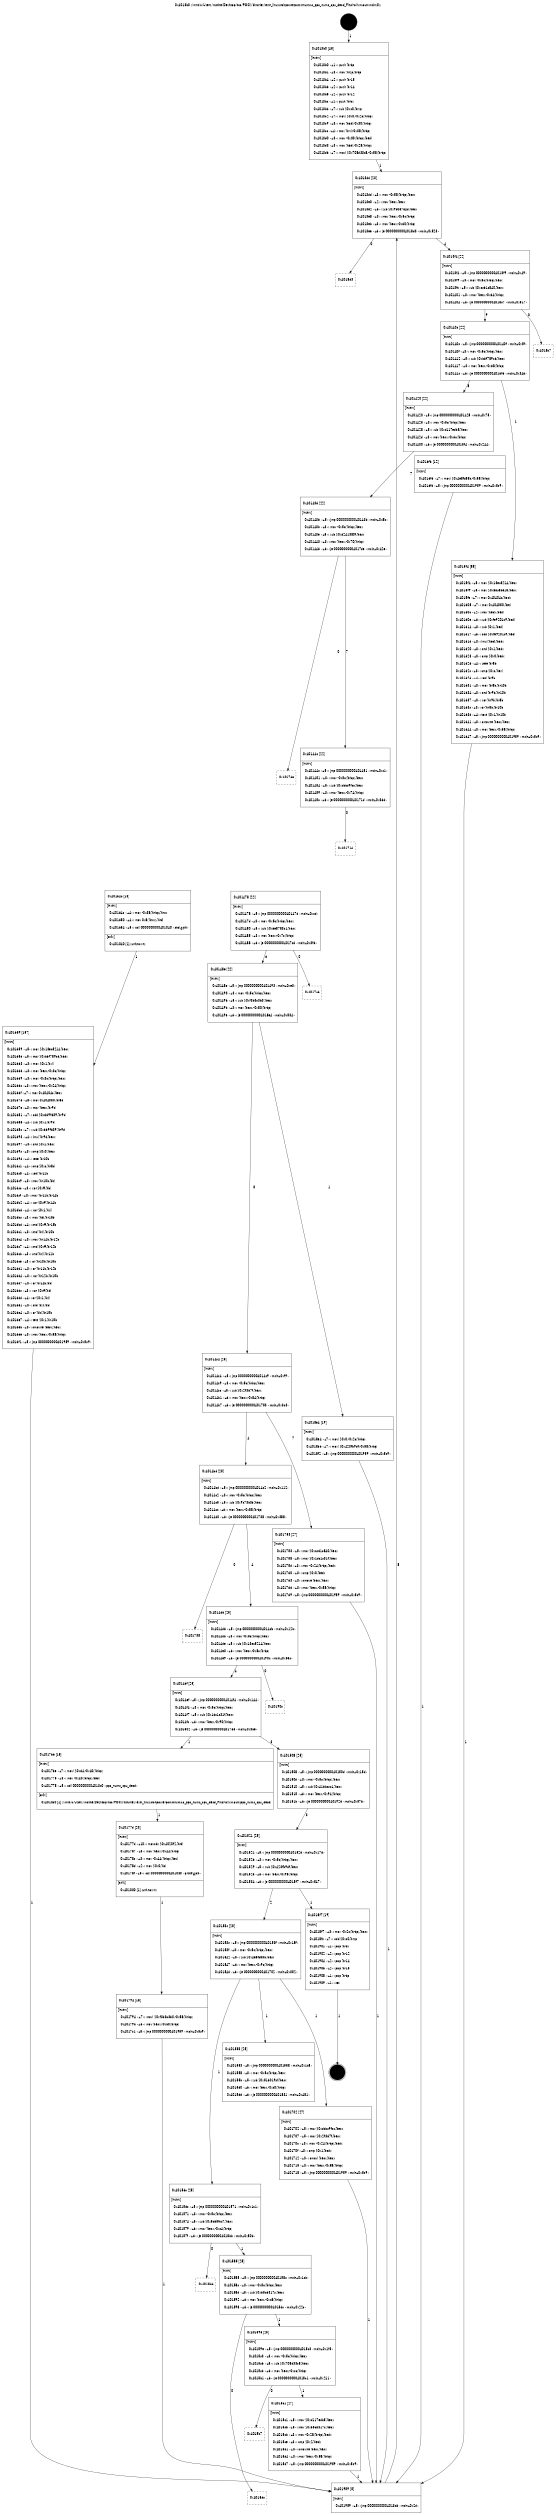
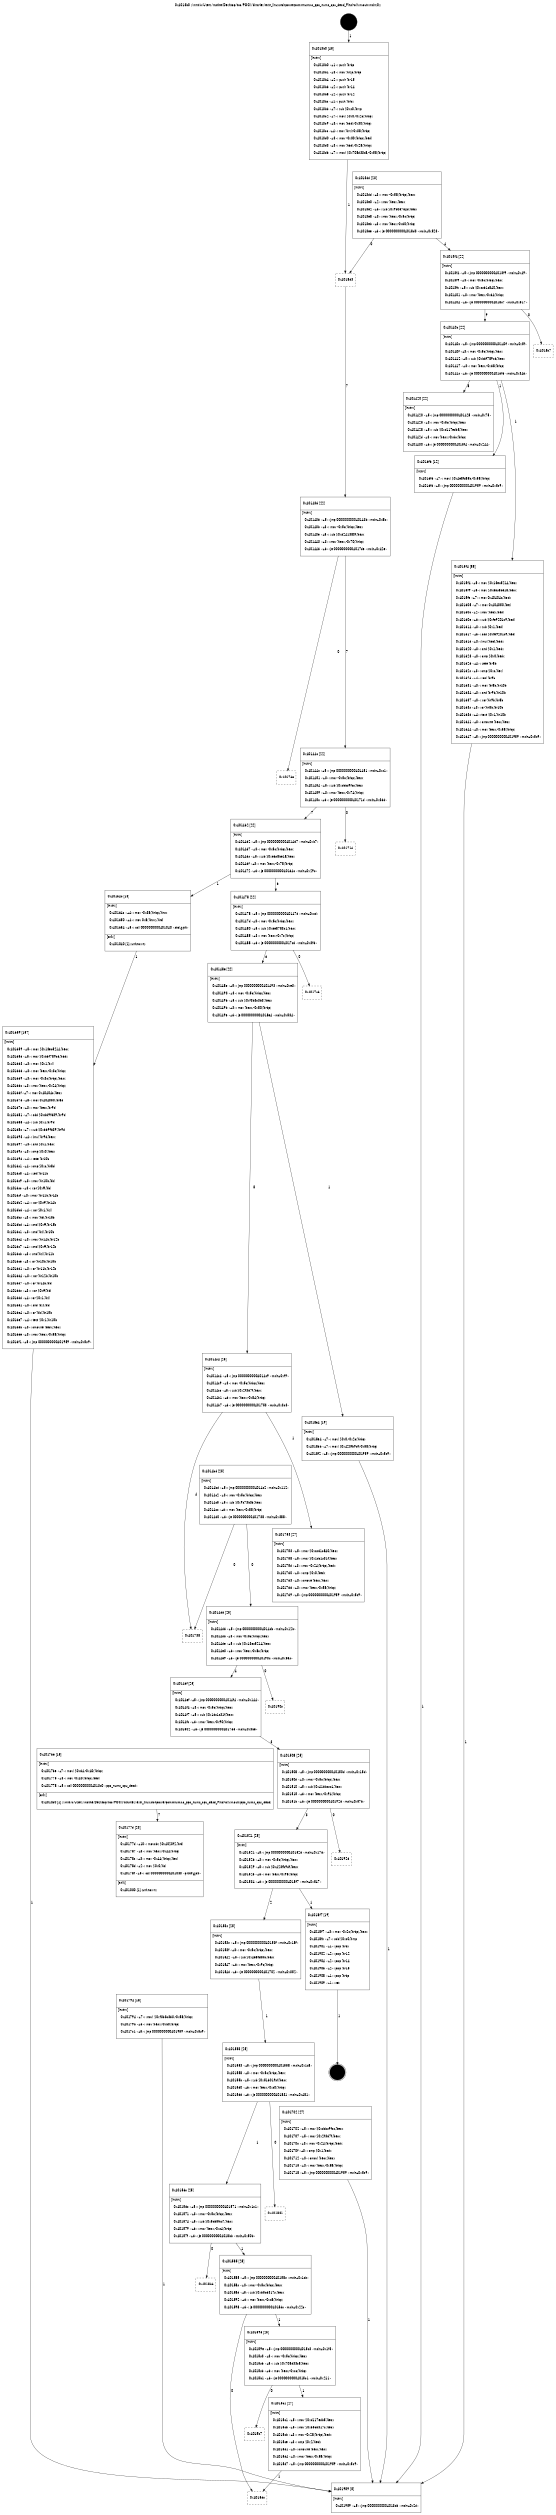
edge "0x4013b0 [45]" -> "0x4013dd [23]": now "0x4013b0 [45]" -> "0x4018d3"
edge "0x40140a [22]" -> "0x4016f6 [12]": added, label "1"
edge "0x401420 [22]" -> "0x401436 [22]": now "0x4018d3" -> "0x401436 [22]"
node "0x401462 [22]": added
edge "0x401959 [5]" -> "0x4013dd [23]": removed, label "8"
edge "0x4014a4 [25]" -> "0x4014bd [25]": now "0x4014a4 [25]" -> "0x401738"
edge "0x4014a4 [25]" -> "0x401753 [27]": label " 7" -> " 1"
edge "0x4014bd [25]" -> "0x4014d6 [25]": label " 4" -> " 0"
edge "0x4014ef [25]" -> "0x40176e [15]": removed, label "1"
edge "0x40176e [15]" -> "0x40177d [23]": label " 1" -> " 7"
node "0x401926": added
edge "0x40177d [23]" -> "0x401794 [18]": removed, label "1"
edge "0x40153a [25]" -> "0x401702 [27]": removed, label "1"
edge "0x401753 [27]" -> "0x401959 [5]": removed, label "1"
edge "0x40153a [25]" -> "0x40156c [25]": now "0x401553 [25]" -> "0x40156c [25]"
node "0x401831": added
edge "0x4015c1 [27]" -> "0x401959 [5]": now "0x4015c1 [27]" -> "0x4015dc"
